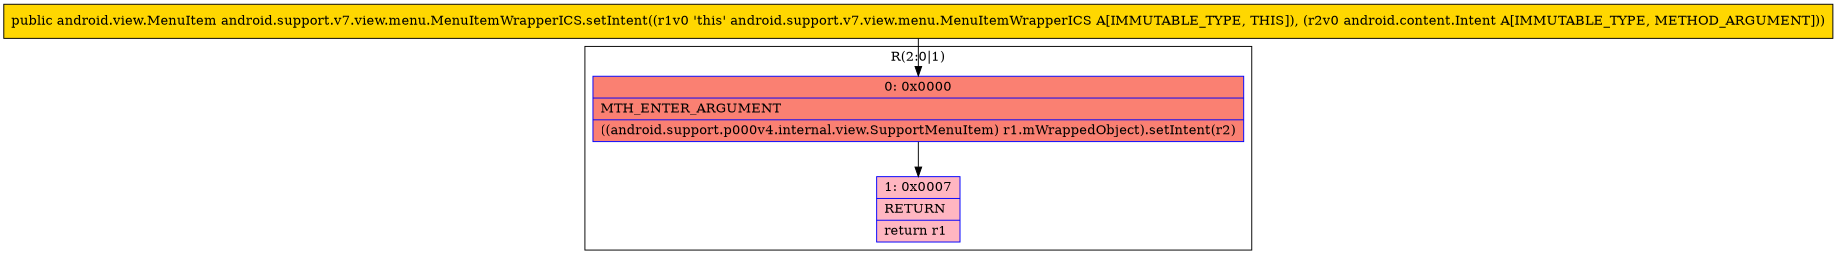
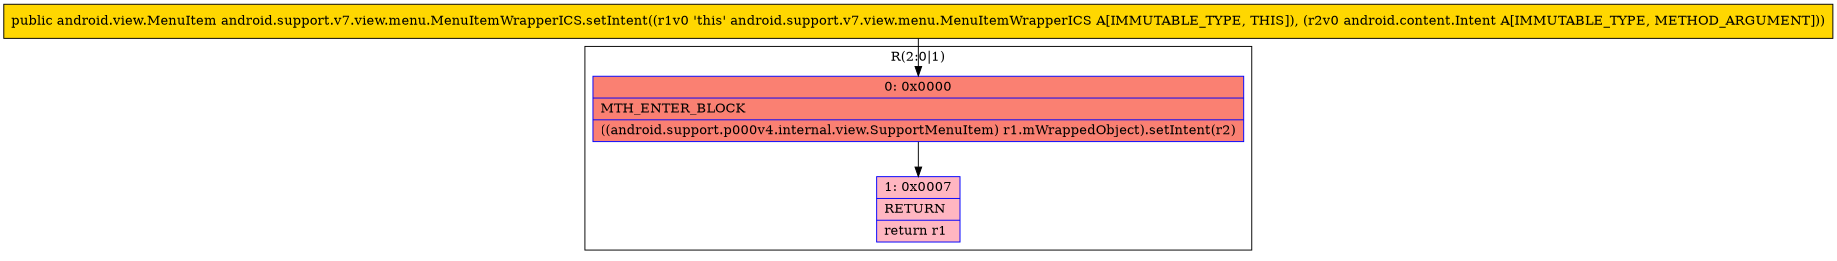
node "0: 0x0000": text "MTH_ENTER_ARGUMENT" -> "MTH_ENTER_BLOCK"
